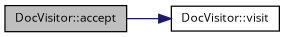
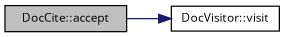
node "DocVisitor::accept": label "DocVisitor::accept" -> "DocCite::accept"
